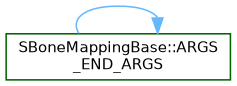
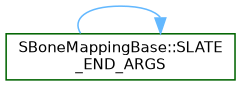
node "SBoneMappingBase::ARGS _END_ARGS": label "SBoneMappingBase::ARGS _END_ARGS" -> "SBoneMappingBase::SLATE _END_ARGS"
